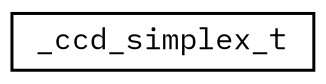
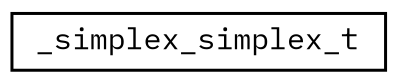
node "_ccd_simplex_t": label "_ccd_simplex_t" -> "_simplex_simplex_t"
